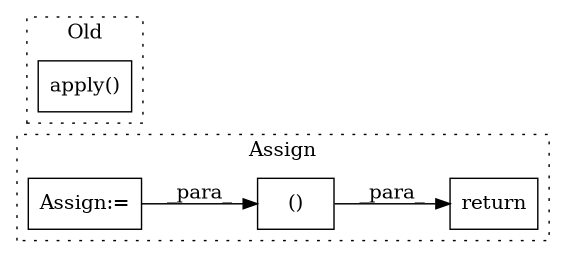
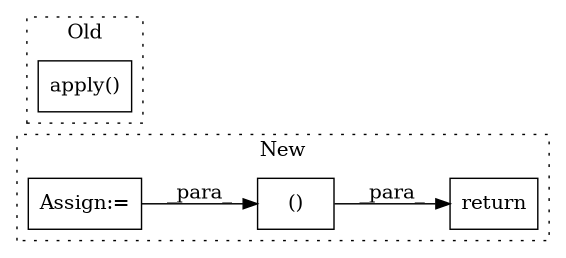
cluster "Assign": label "Assign" -> "New"
